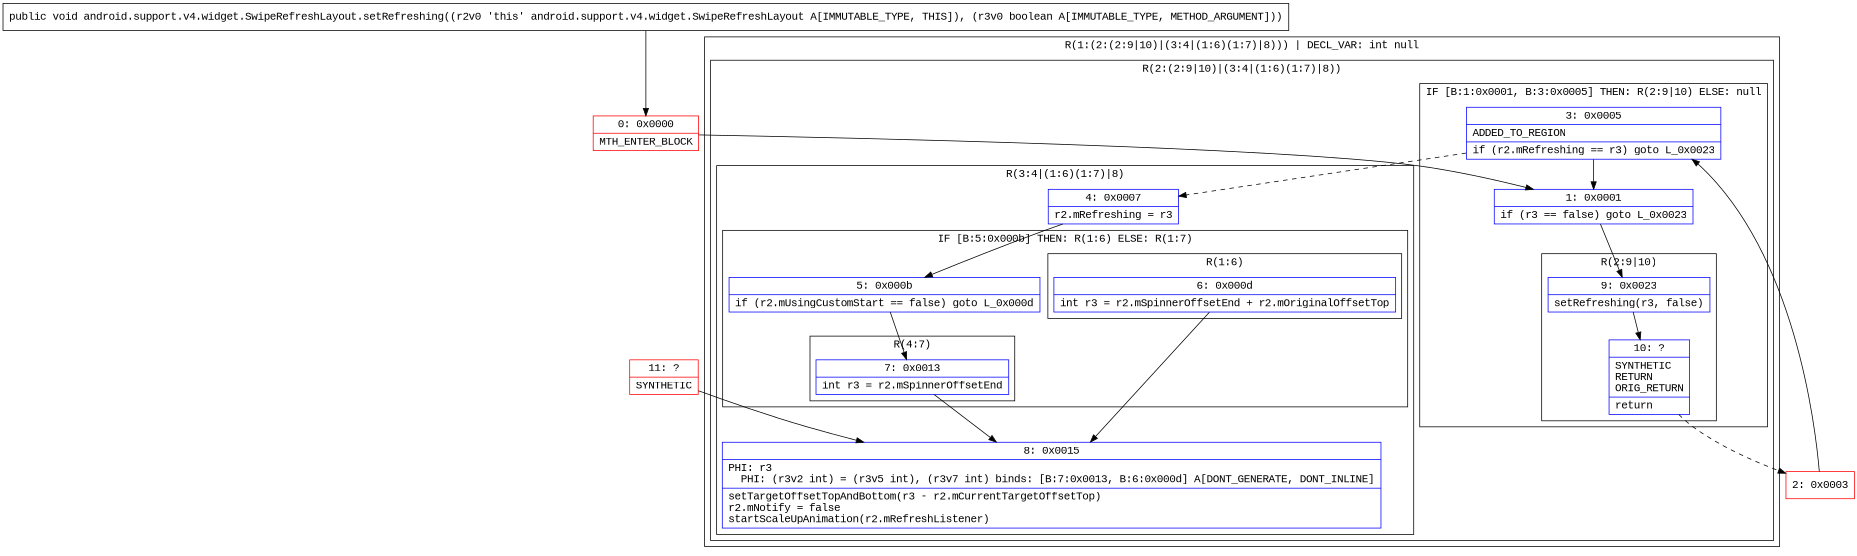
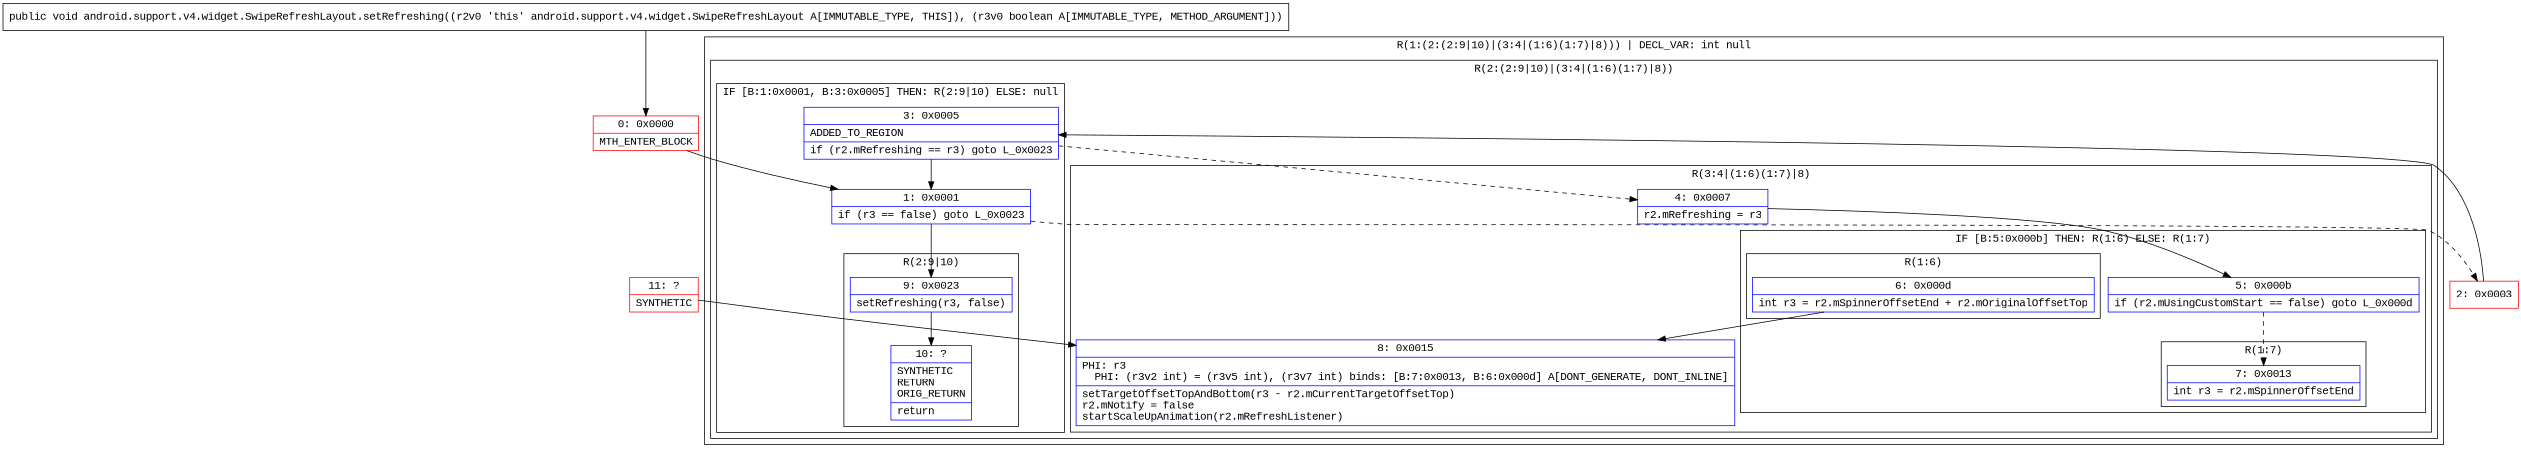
edge "5: 0x000b" -> "7: 0x0013": style solid -> dashed
cluster "R(4:7)": label "R(4:7)" -> "R(1:7)"
edge "7: 0x0013" -> "8: 0x0015": removed
edge "10: ?" -> "2: 0x0003": now "1: 0x0001" -> "2: 0x0003"
